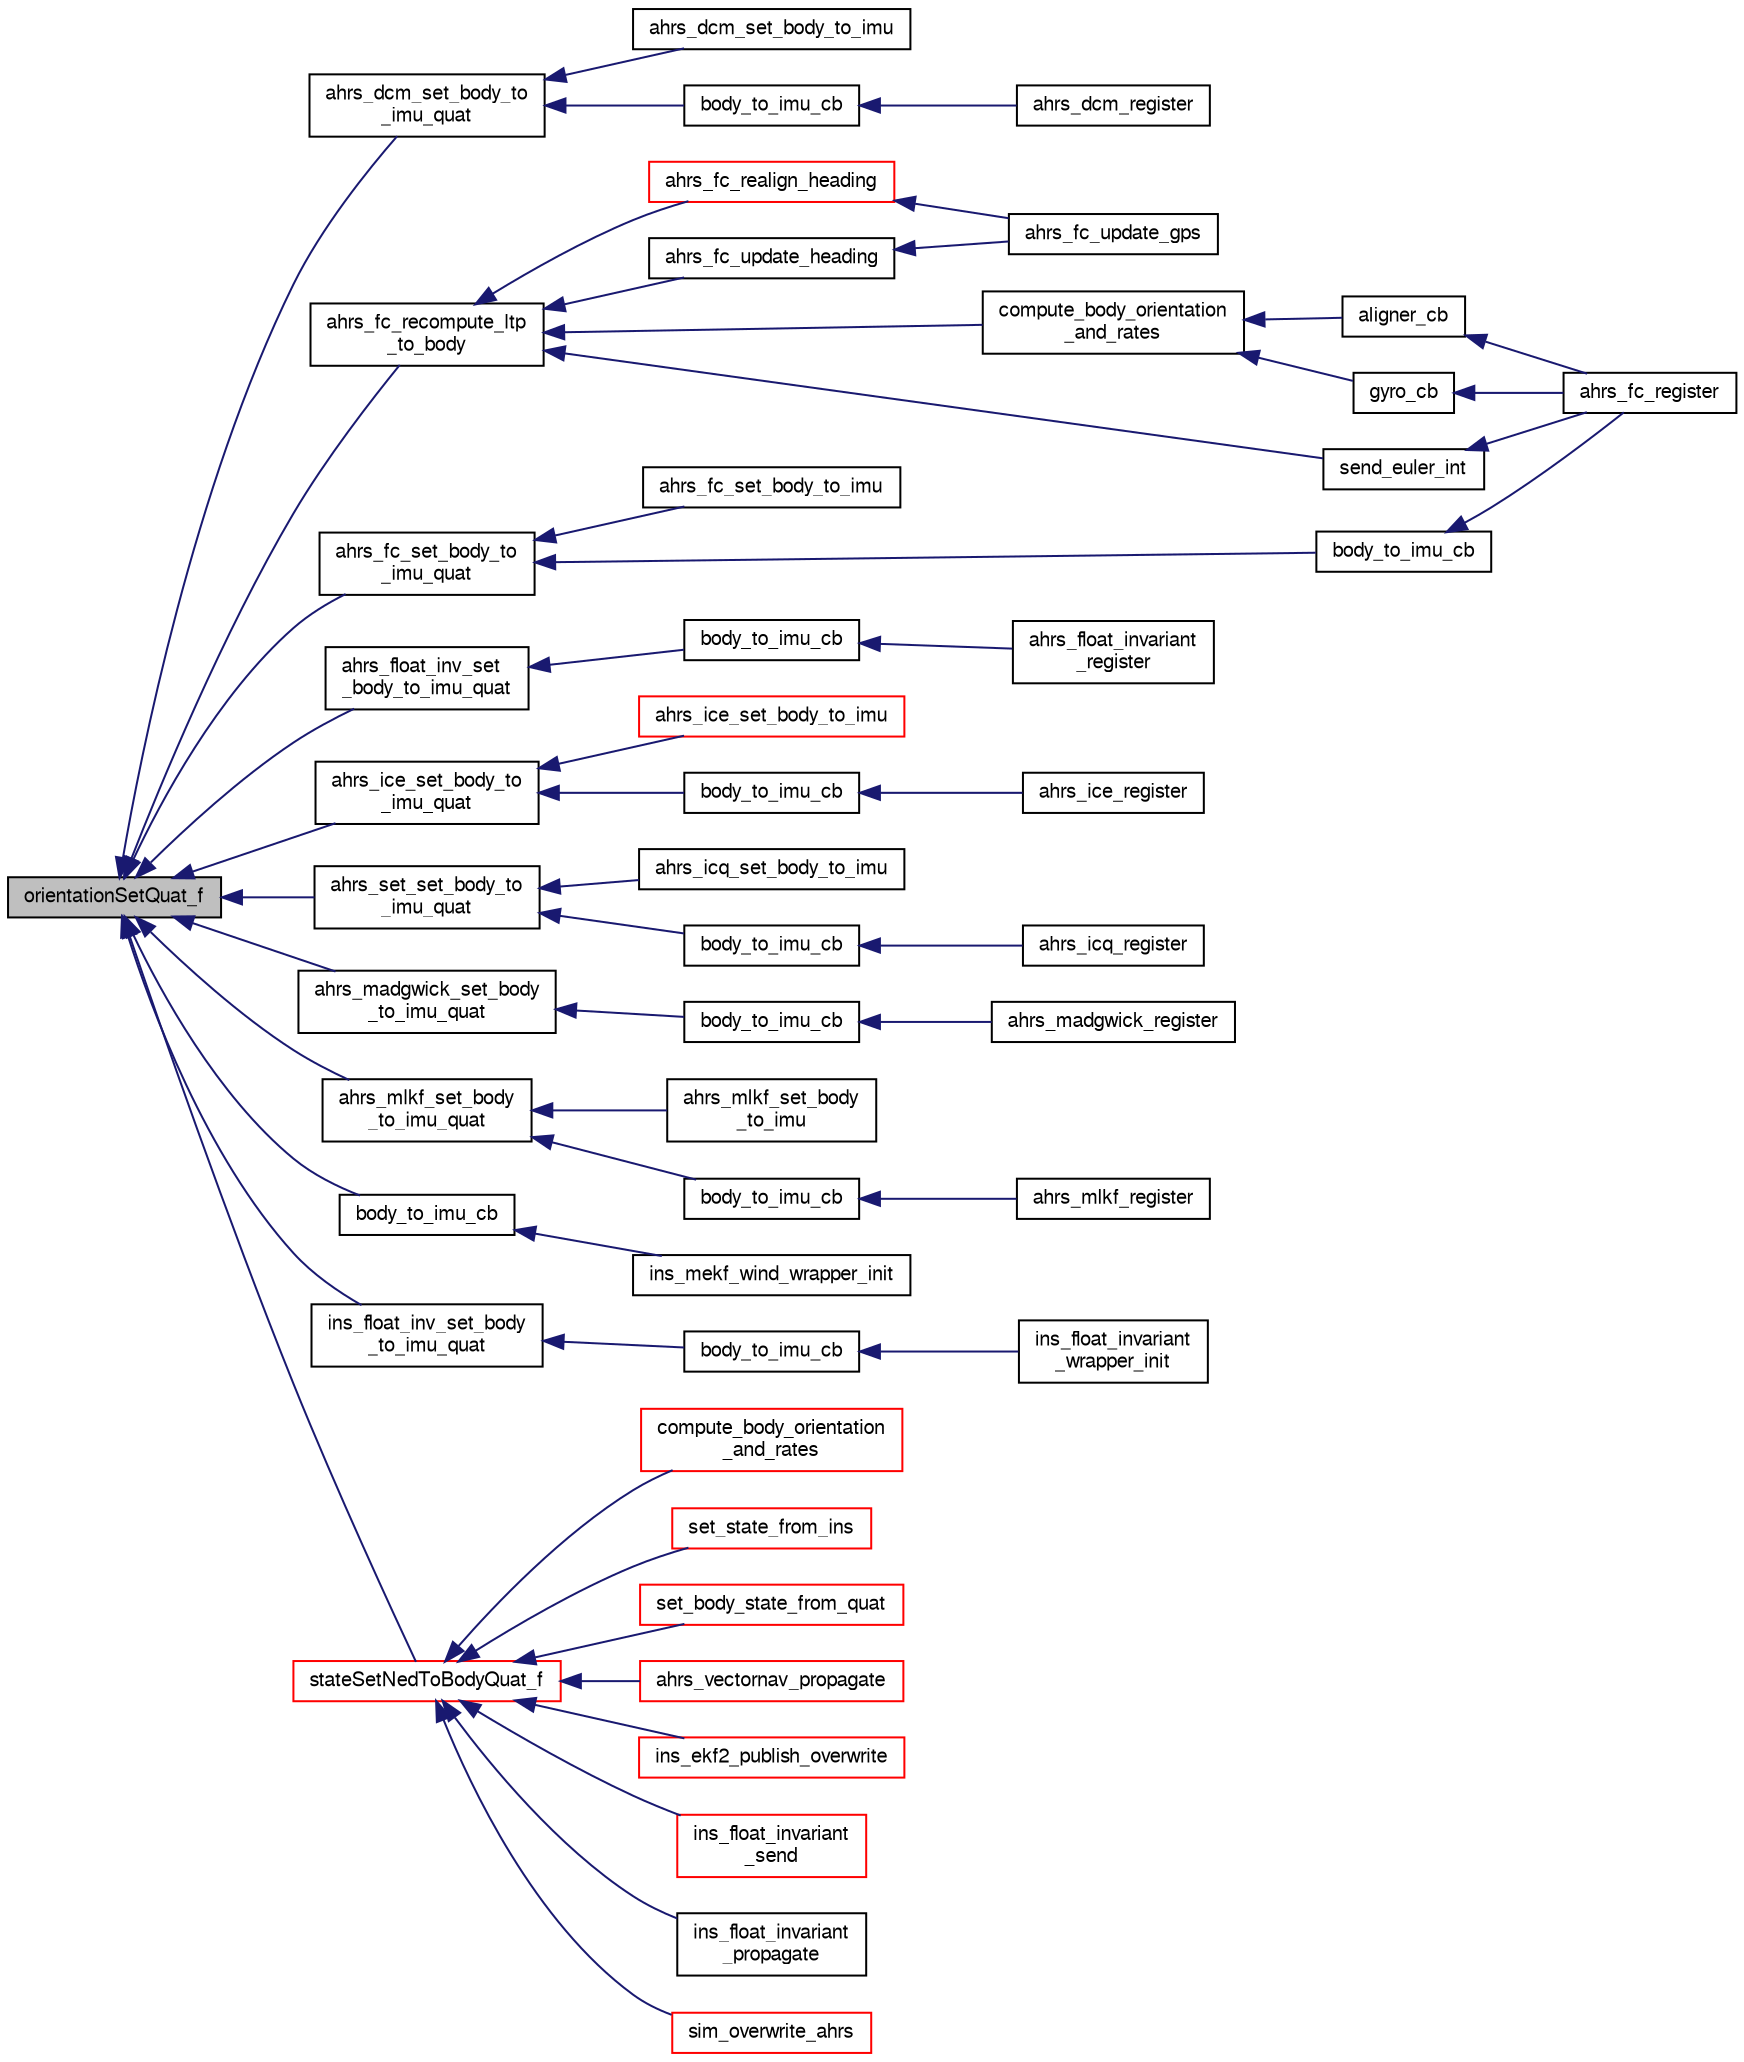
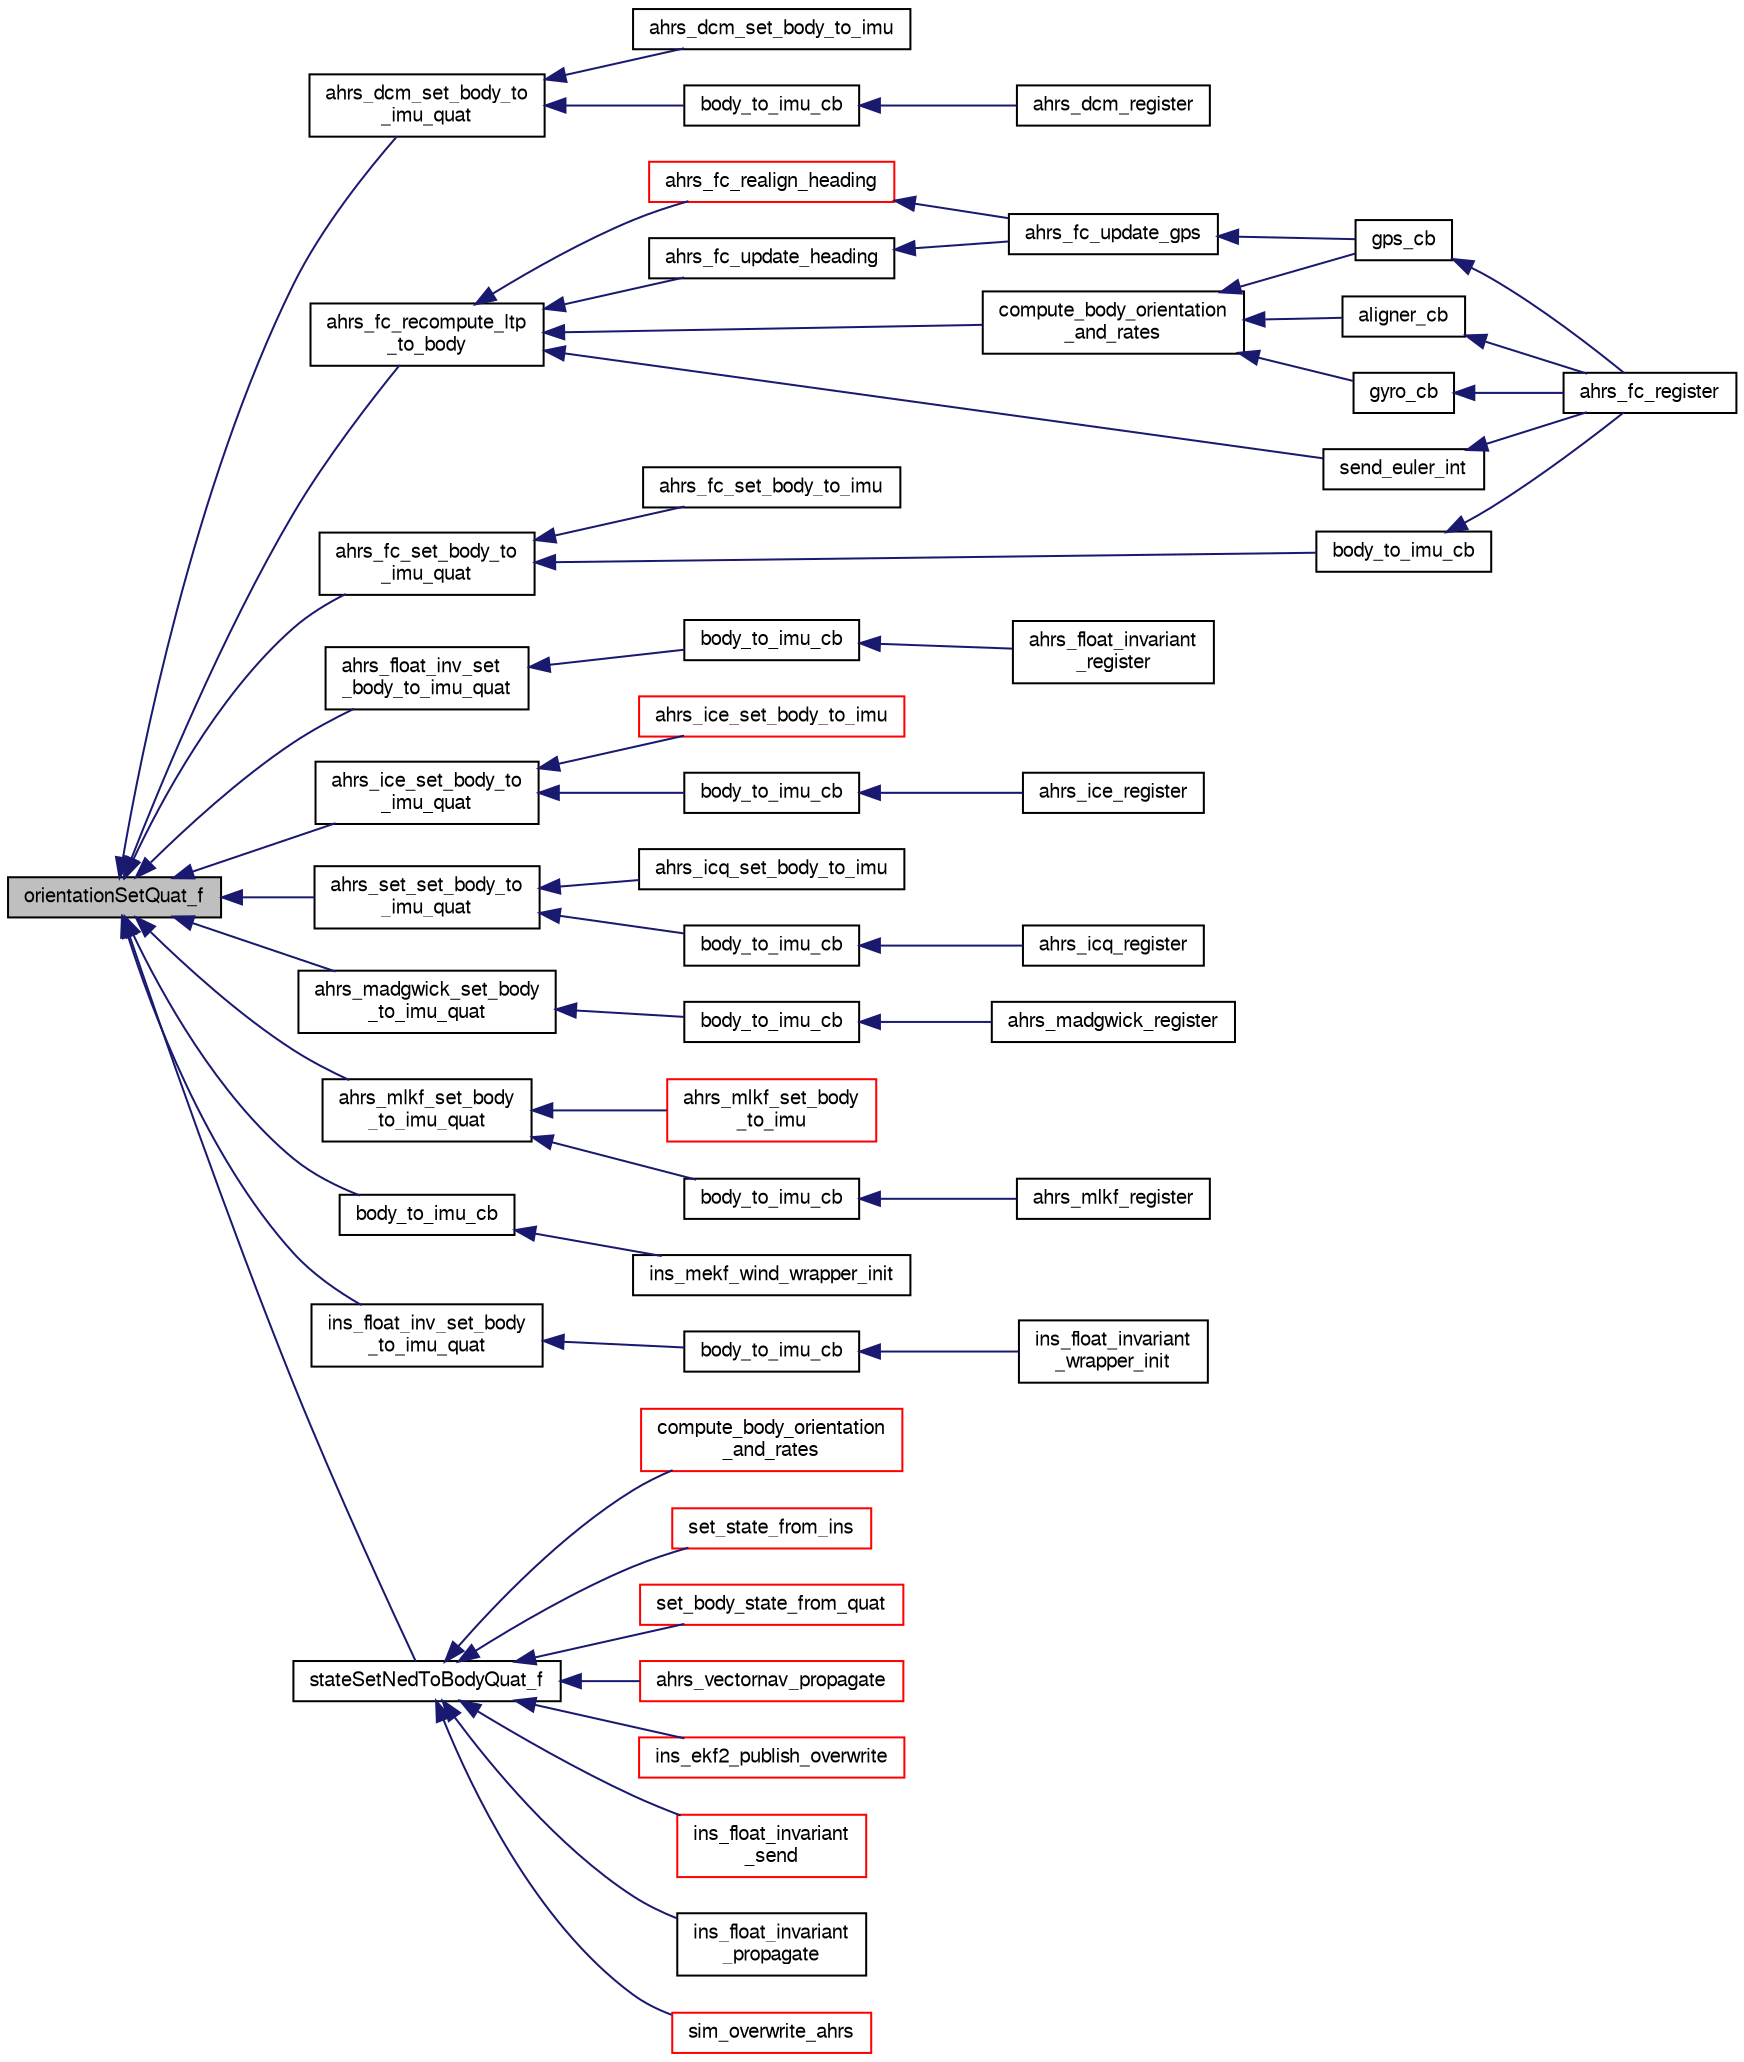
node "gps_cb": added
node "ahrs_mlkf_set_body _to_imu": color black -> red
node "stateSetNedToBodyQuat_f": color red -> black
